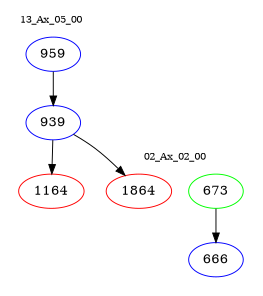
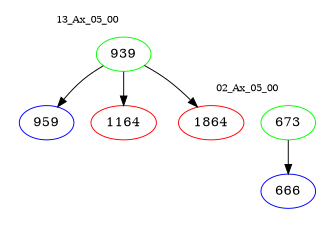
edge "959" -> "939": reversed
node "939": color blue -> green
cluster "02_Ax_02_00": label "02_Ax_02_00" -> "02_Ax_05_00"
